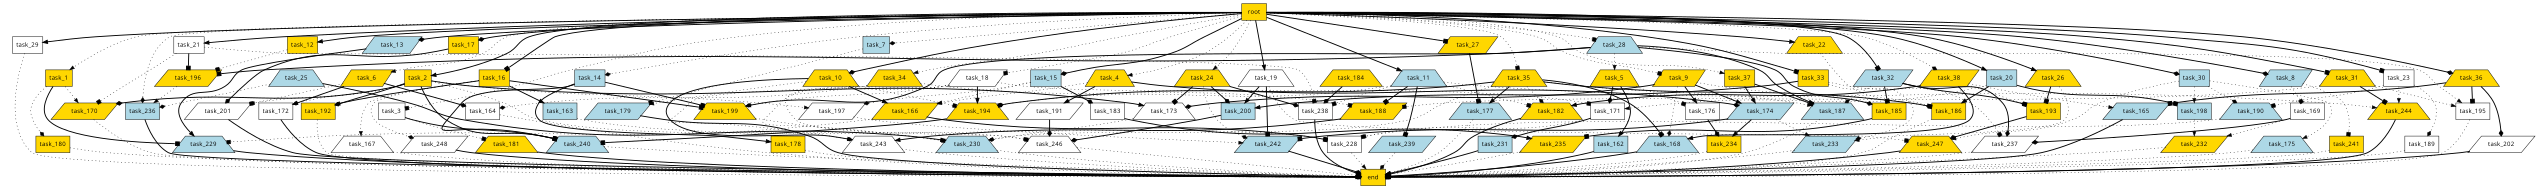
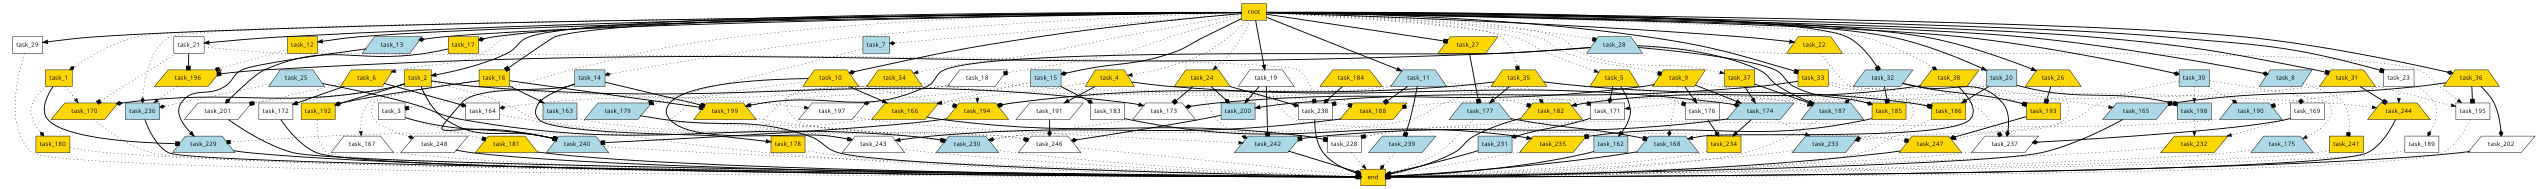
edge "root" -> "task_1": arrowhead normal -> diamond
edge "task_28" -> "task_5": now "root" -> "task_5"
edge "task_18" -> "task_194": style bold -> dotted
edge "task_35" -> "task_168": now "task_177" -> "task_168"
